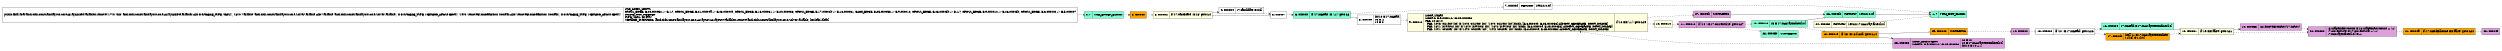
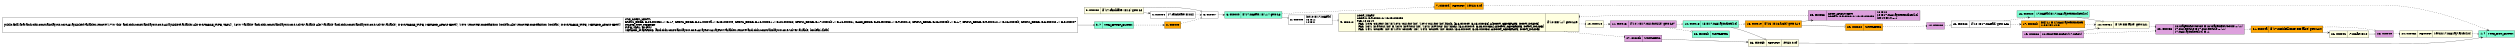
node "7: 0x000d": fillcolor white -> orange
node "26: 0x005b": fillcolor aquamarine -> lightyellow
edge "2: 0x0000" -> "3: 0x0002": now "2: 0x0000" -> "5: 0x0007"
edge "18: 0x0031" -> "19: 0x0033": reversed
node "22: 0x004c": added
edge "23: 0x004e" -> "24: 0x0052": added
